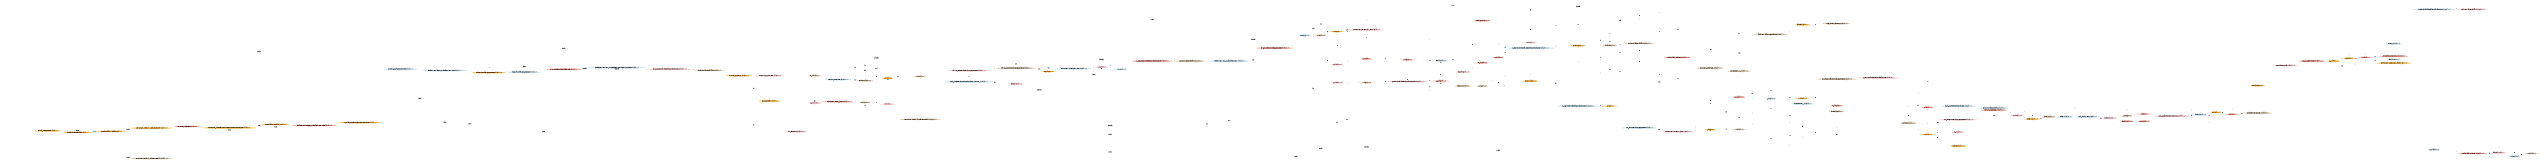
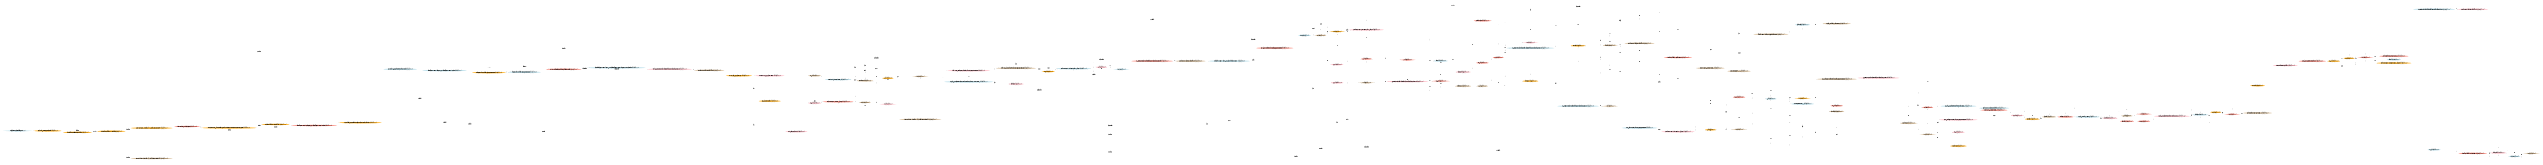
node "paths.add(path)@@@46@@@['1', '1', '1']": fillcolor orange -> lightblue
node "Thread.sleep(100)@@@100@@@['1', '1', '0']": removed
node "i < 10@@@64@@@['1', '1', '1']": fillcolor orange -> tan
node "Thread.sleep(100)@@@84@@@['1', '1', '0']": fillcolor lightblue -> salmon
node "testHappyPathExtOpZkCacheBaseDataAccessor['0', '1', '0']": added
node "i < 10@@@71@@@['1', '1', '0']": fillcolor orange -> tan
